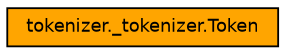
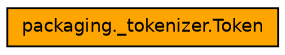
node "tokenizer._tokenizer.Token": label "tokenizer._tokenizer.Token" -> "packaging._tokenizer.Token"
